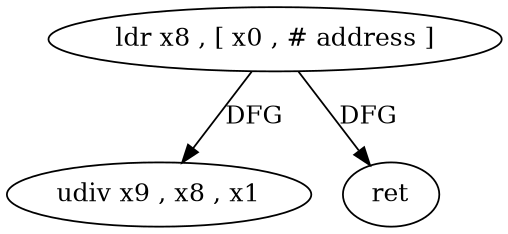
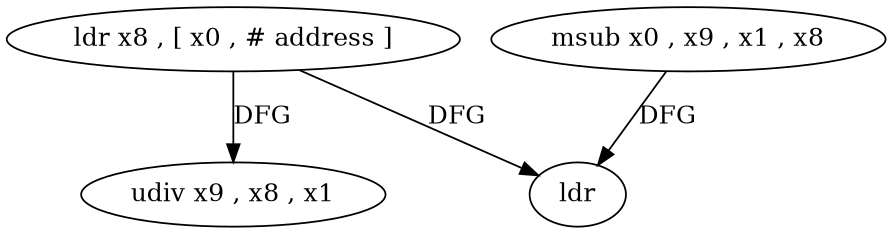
node "msub x0 , x9 , x1 , x8": added
node "ret": label "ret" -> "ldr"
